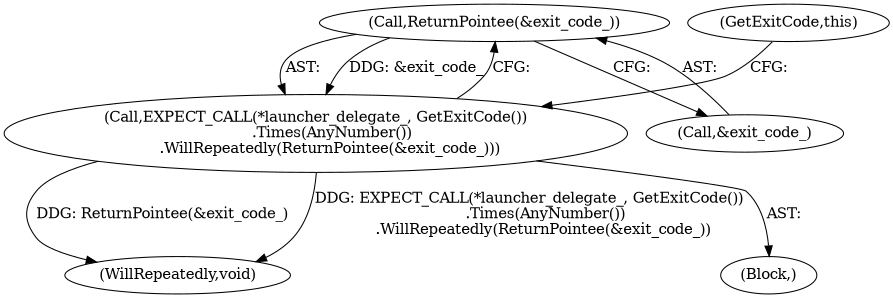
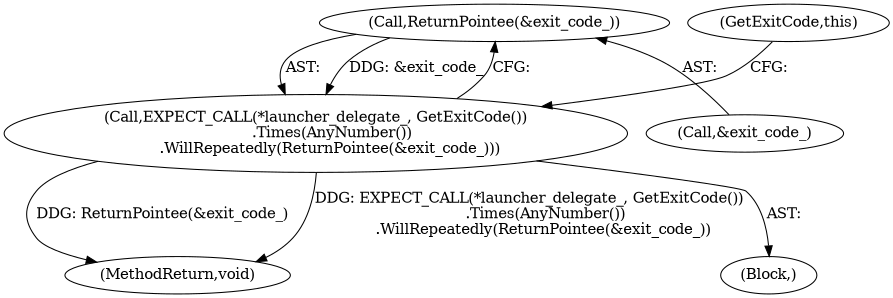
edge "(Call,ReturnPointee(&exit_code_))" -> "(Call,&exit_code_)": removed, label "CFG:"
node "(WillRepeatedly,void)": label "(WillRepeatedly,void)" -> "(MethodReturn,void)"
